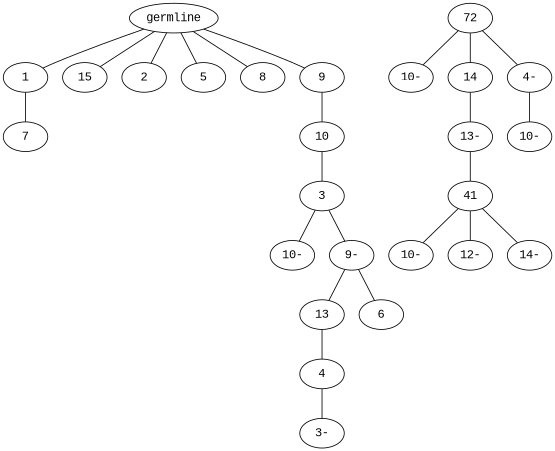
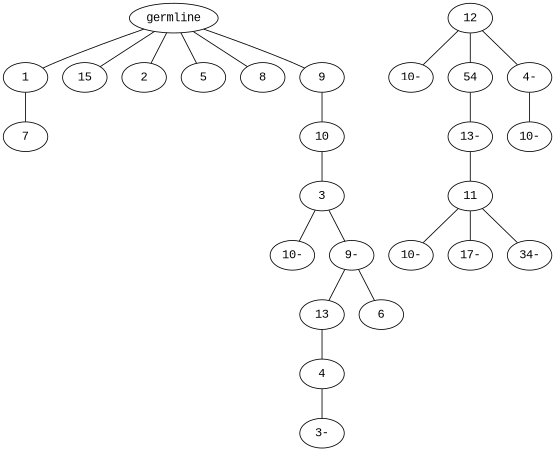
node "72": label "72" -> "12"
node "14": label "14" -> "54"
node "41": label "41" -> "11"
node "12-": label "12-" -> "17-"
node "14-": label "14-" -> "34-"
